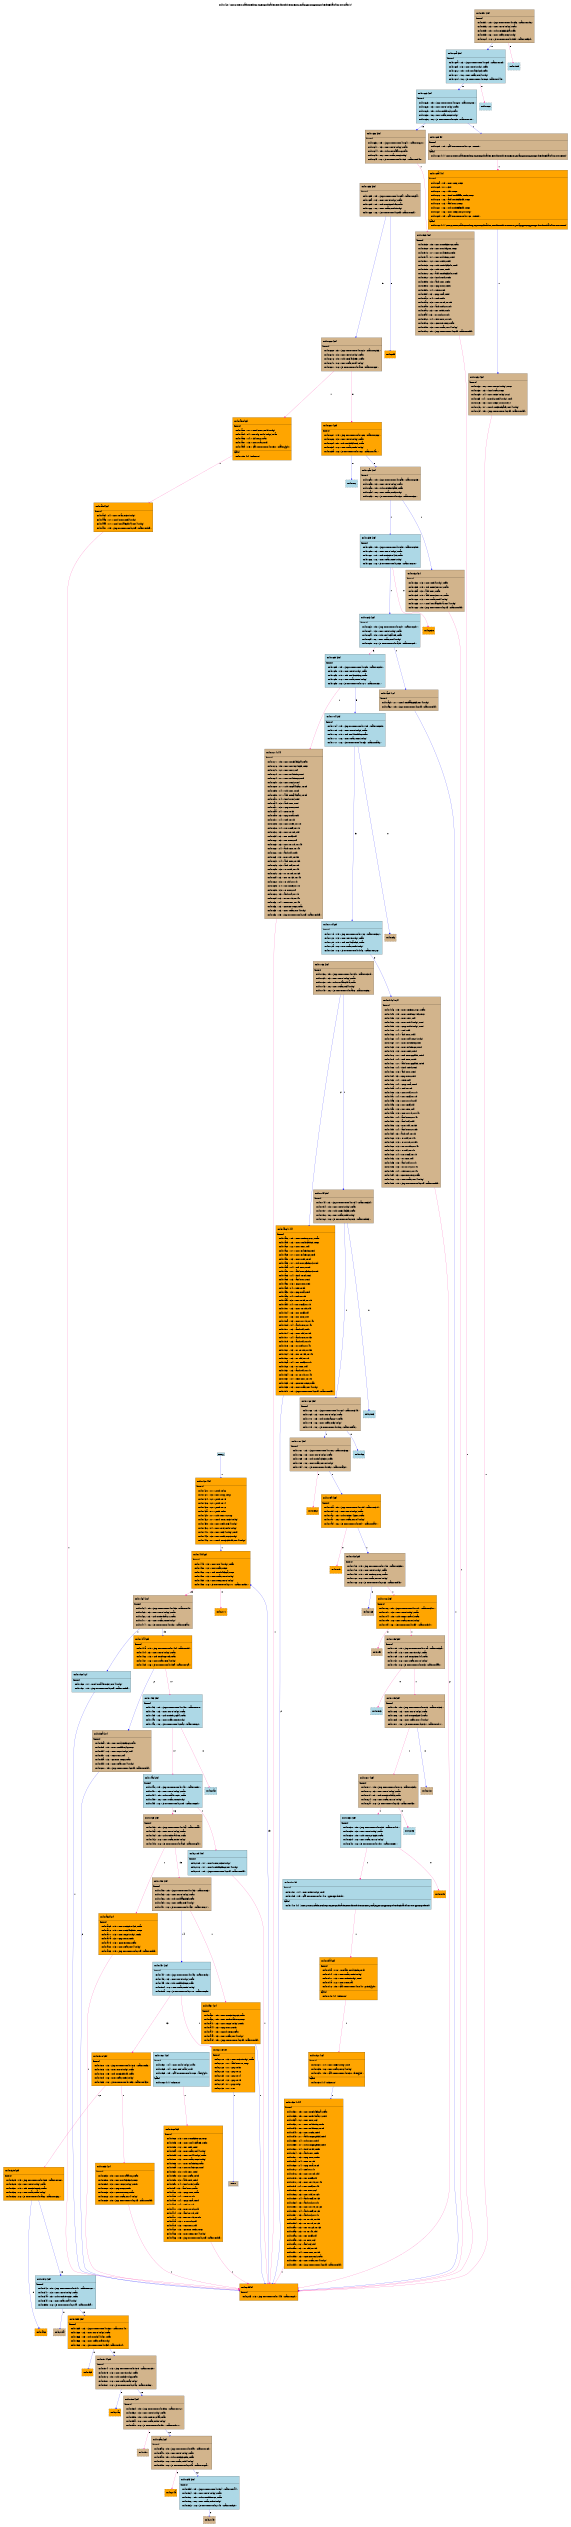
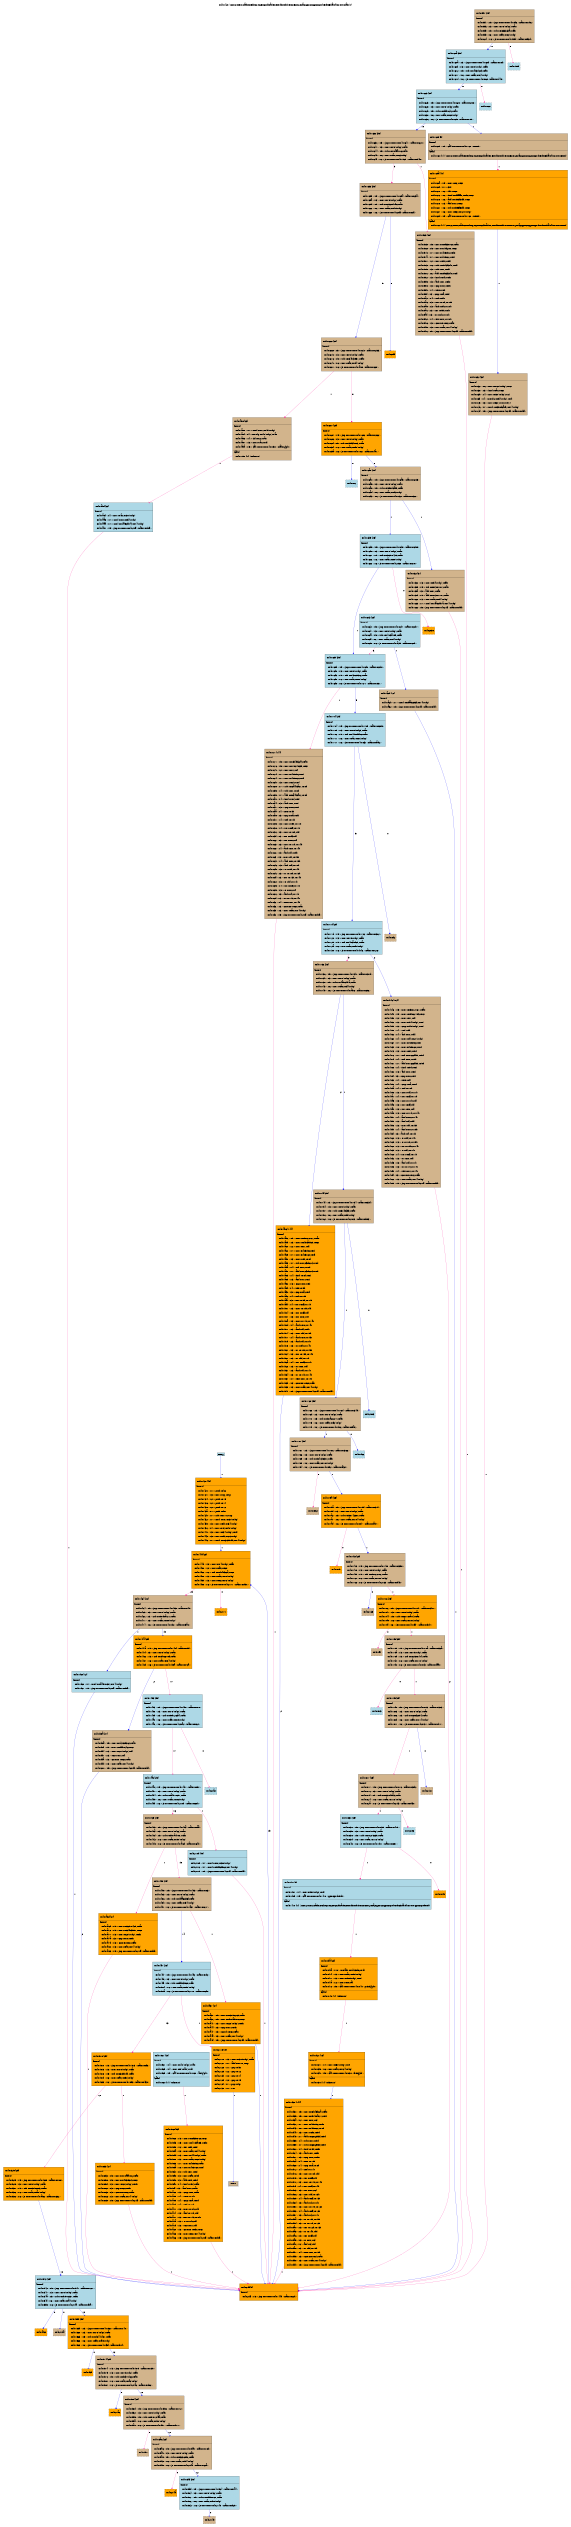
edge "0x40163c [25]" -> "0x401655 [25]": added, label "9"
node "0x401a88 [23]": fillcolor orange -> tan
node "0x401a9f [23]": fillcolor orange -> lightblue
edge "0x4016b9 [25]" -> "0x4016d2 [25]": now "0x4016b9 [25]" -> "0x4016eb [25]"
edge "0x40171d [25]" -> "0x401736 [25]": added, label "3"
node "0x401e52": fillcolor orange -> tan
edge "0x401529 [25]" -> "0x401a52": now "0x401542 [25]" -> "0x401a52"
